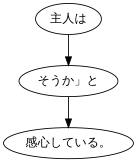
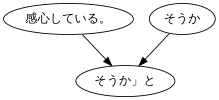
node "主人は": label "主人は" -> "そうか"
edge "そうか」と" -> "感心している。": reversed
